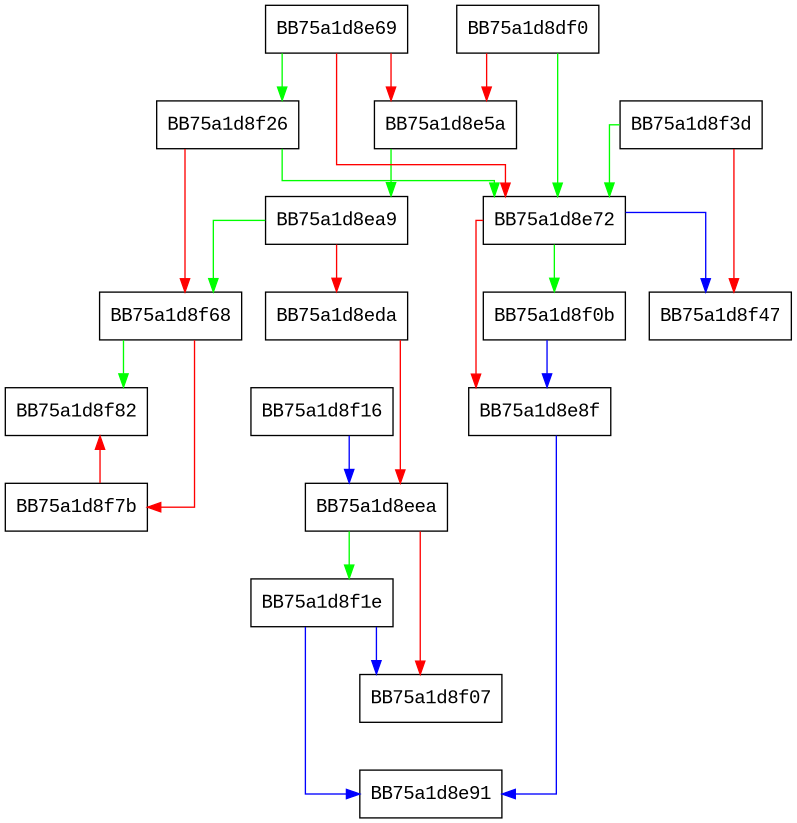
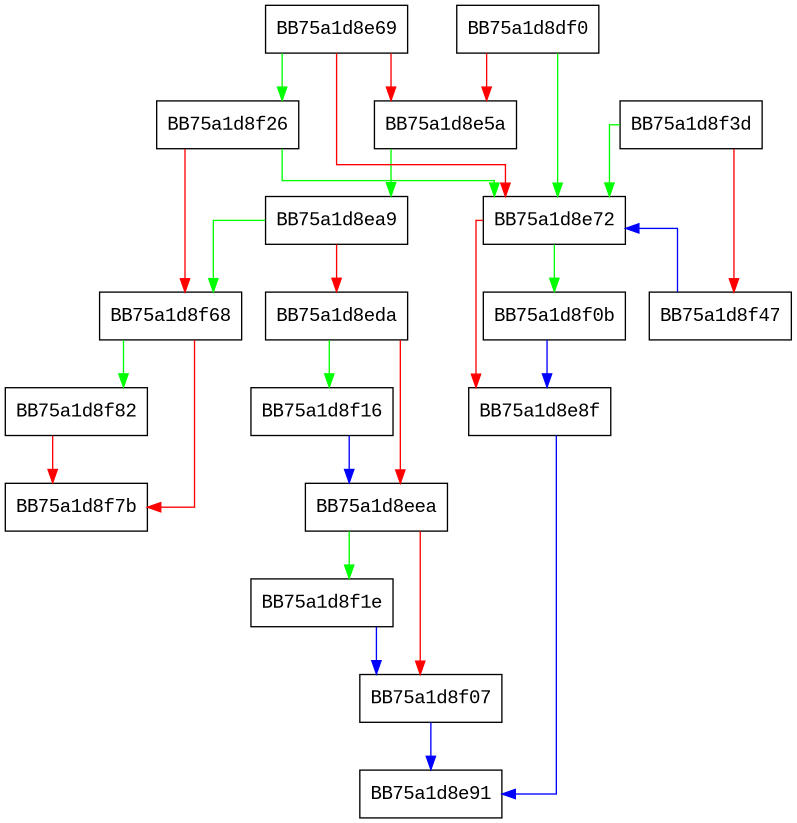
edge "BB75a1d8e72" -> "BB75a1d8f47": reversed
edge "BB75a1d8eda" -> "BB75a1d8f16": added
edge "BB75a1d8f7b" -> "BB75a1d8f82": reversed
edge "BB75a1d8f1e" -> "BB75a1d8e91": now "BB75a1d8f07" -> "BB75a1d8e91"
